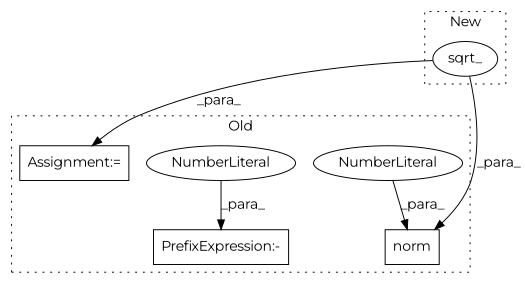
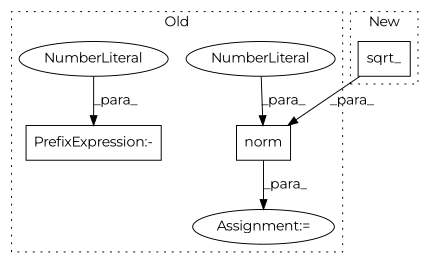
node "sqrt_": shape ellipse -> box
edge "sqrt_" -> "Assignment:=": now "norm" -> "Assignment:="
node "Assignment:=": shape box -> ellipse
